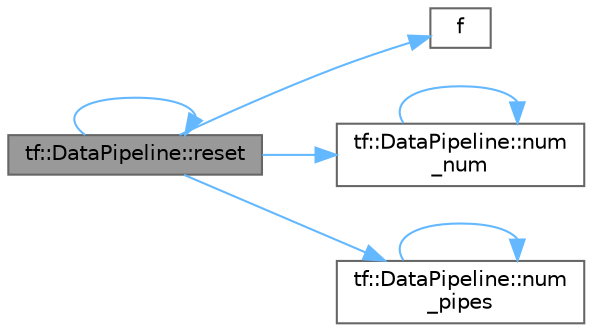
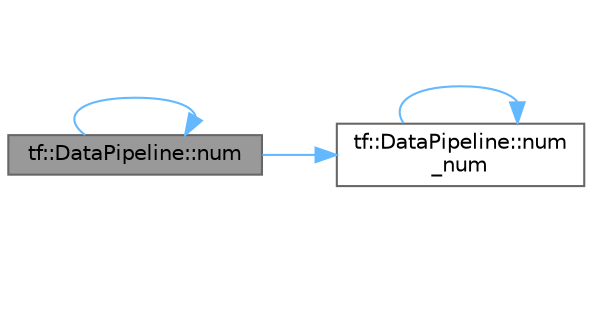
node "f": removed
node "tf::DataPipeline::reset": label "tf::DataPipeline::reset" -> "tf::DataPipeline::num"
node "tf::DataPipeline::num _pipes": removed
